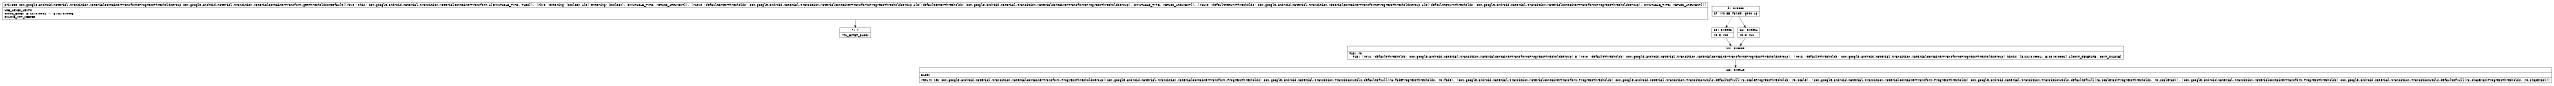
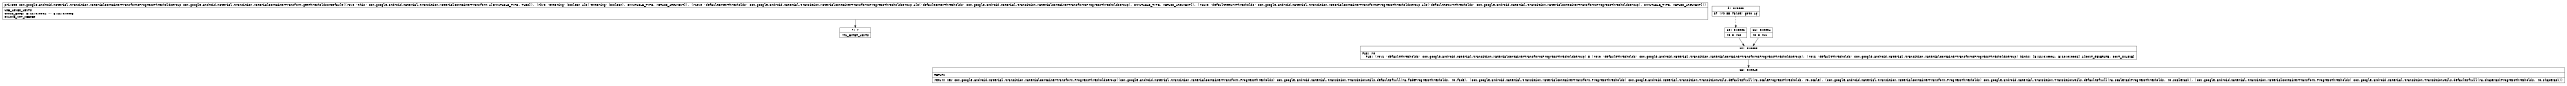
edge "9: 0x0000" -> "11: 0x0004": removed
node "7: ?": text "MTH_ENTER_BLOCK" -> "MTH_ENTER_HINTS"
node "13: 0x0040": text "BLOCK" -> "RETURN"
